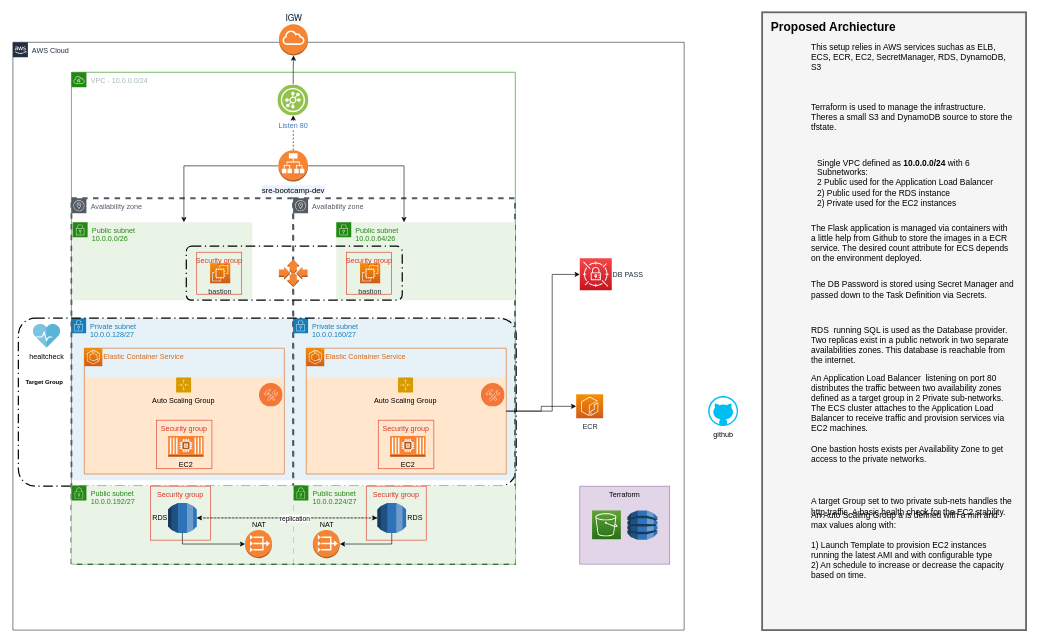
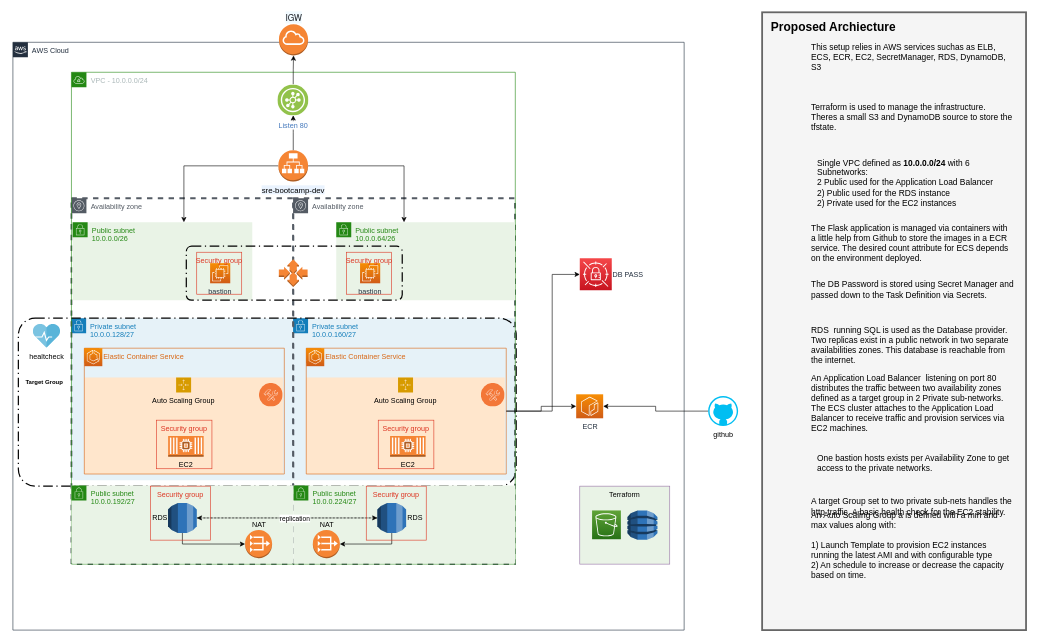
edge "sre-bootcamp-dev" -> "Listen 80": style dashed -> solid
edge "github" -> "ECR": added
node "One bastion hosts exists per Availability Zone to get access to the private networks.": moved (912, 455) -> (918, 464)
node "Terraform": fillcolor #e1d5e7 -> #e9f3e6
